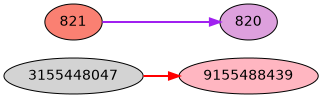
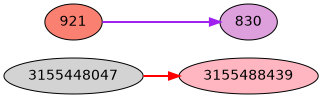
node "821": label "821" -> "921"
node "820": label "820" -> "830"
node "9155488439": label "9155488439" -> "3155488439"
